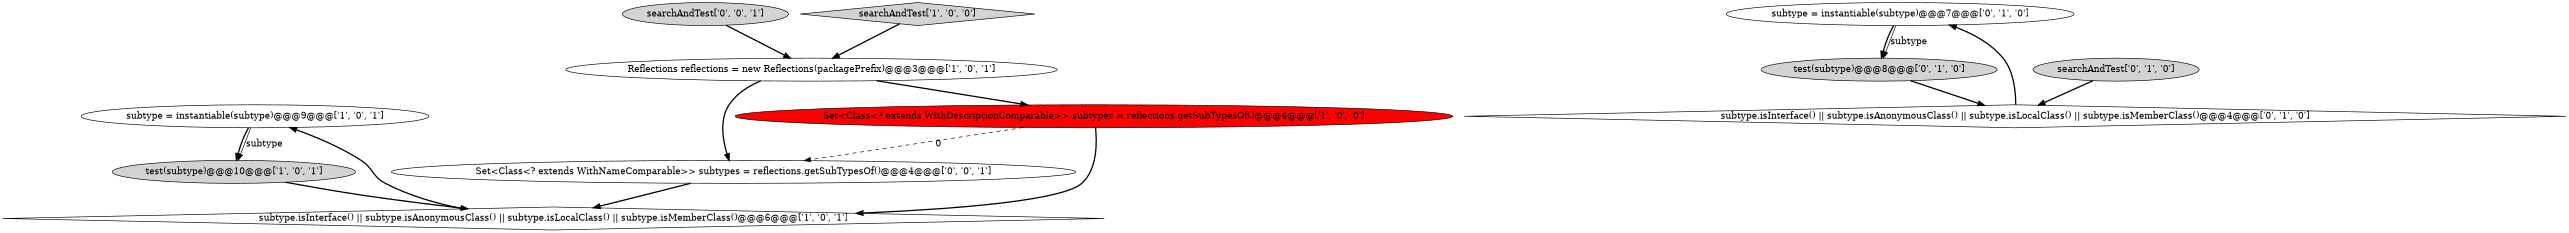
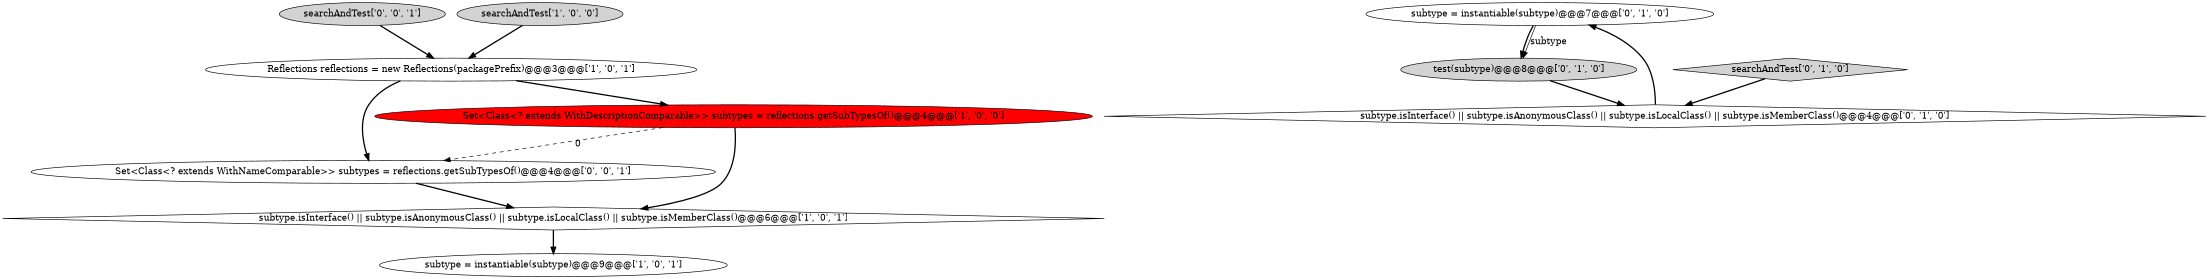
node "searchAndTest['1', '0', '0']": shape diamond -> ellipse
node "searchAndTest['0', '1', '0']": shape ellipse -> diamond
node "test(subtype)@@@10@@@['1', '0', '1']": removed
